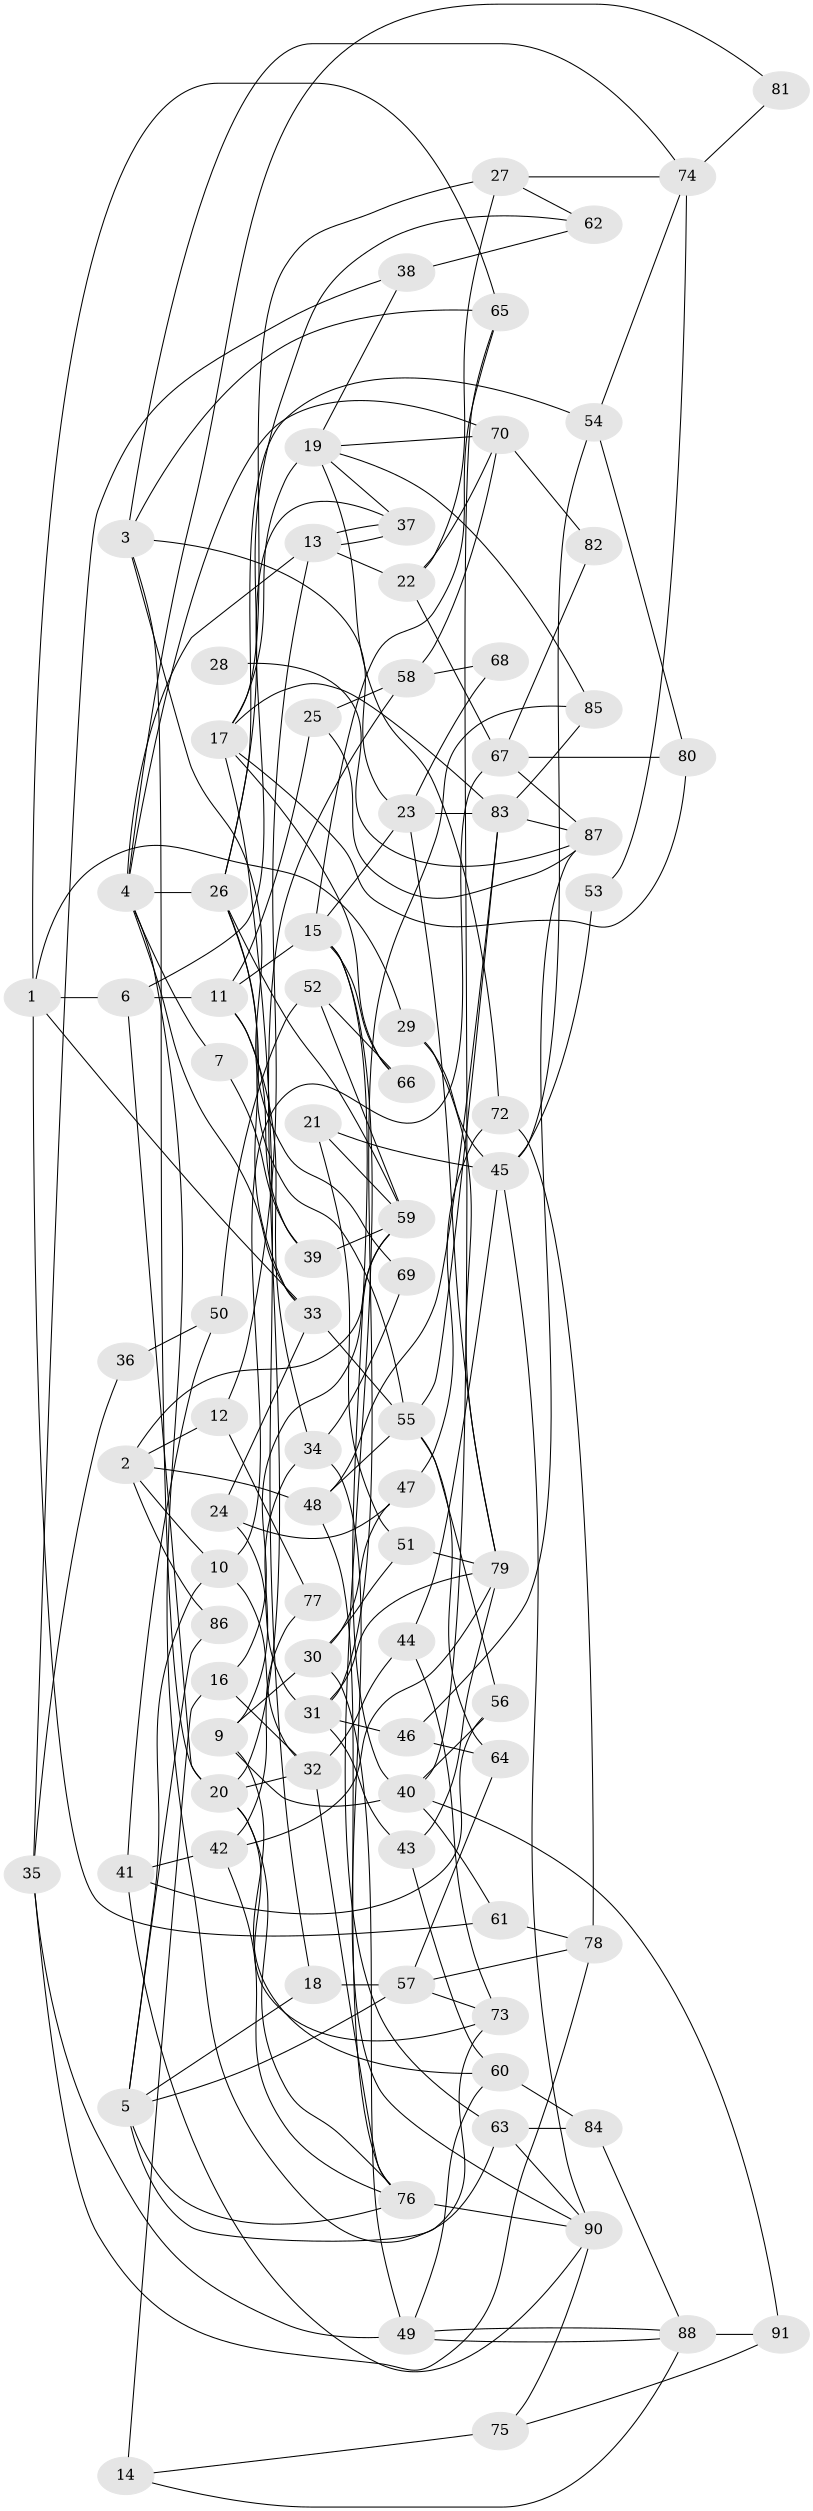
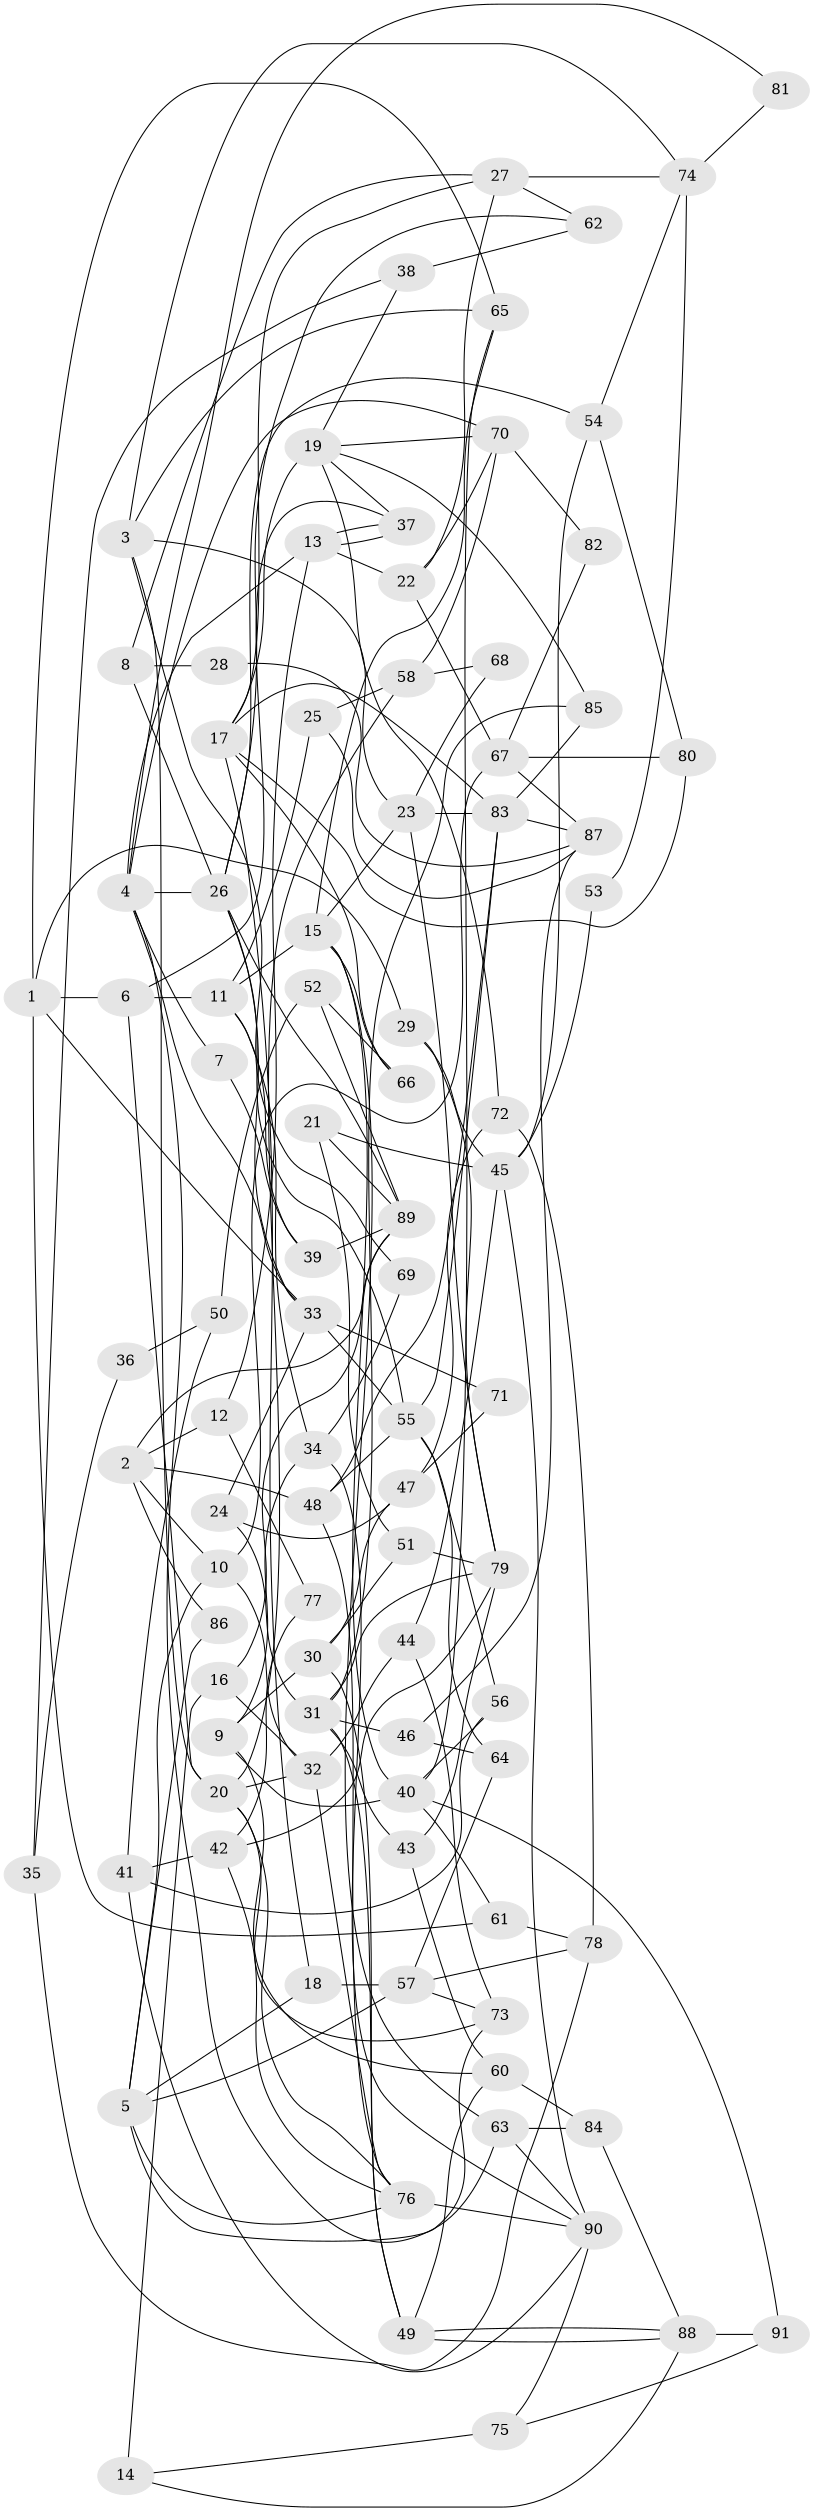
node "8": added
node "59": label "59" -> "89"
node "71": added
edge "35" -- "49": now "31" -- "49"
